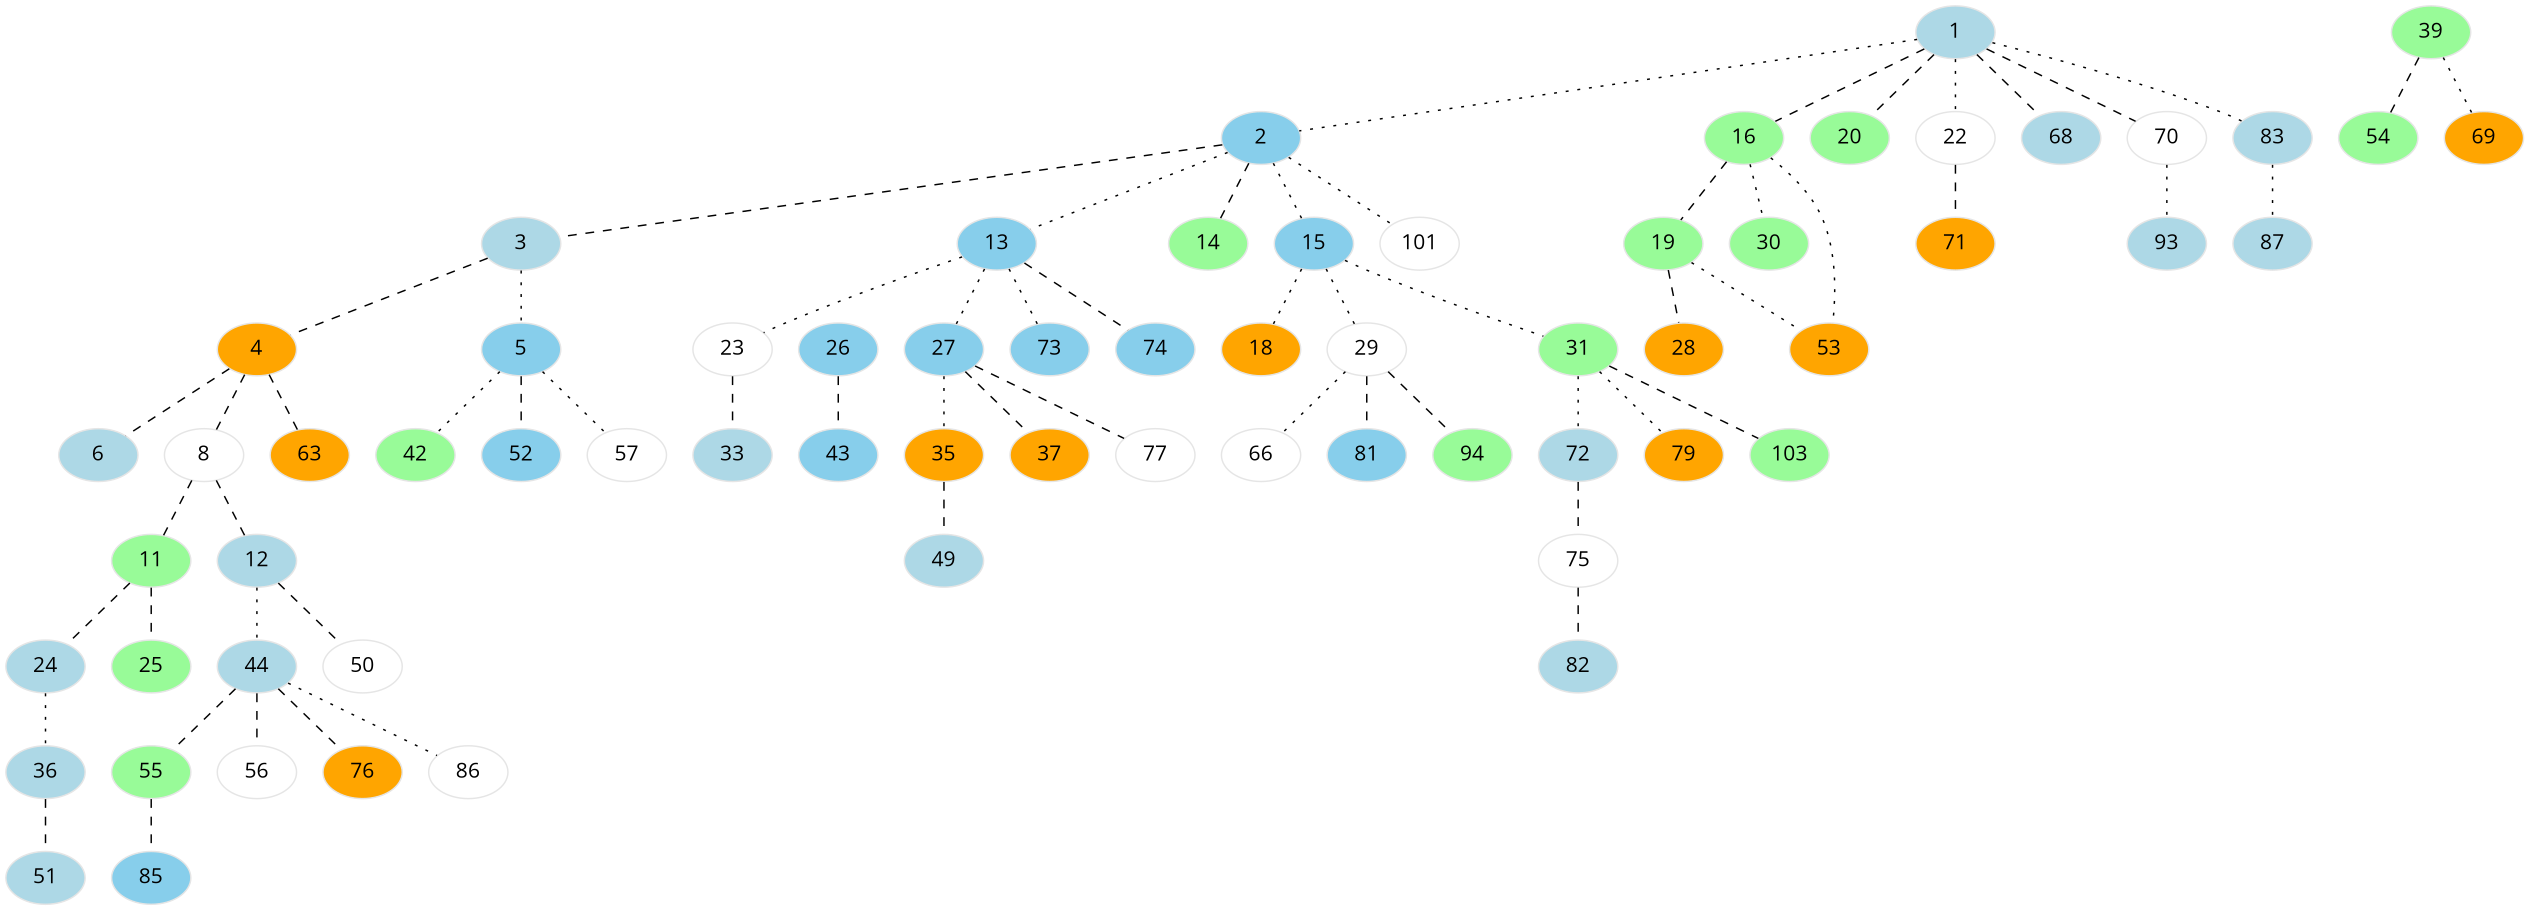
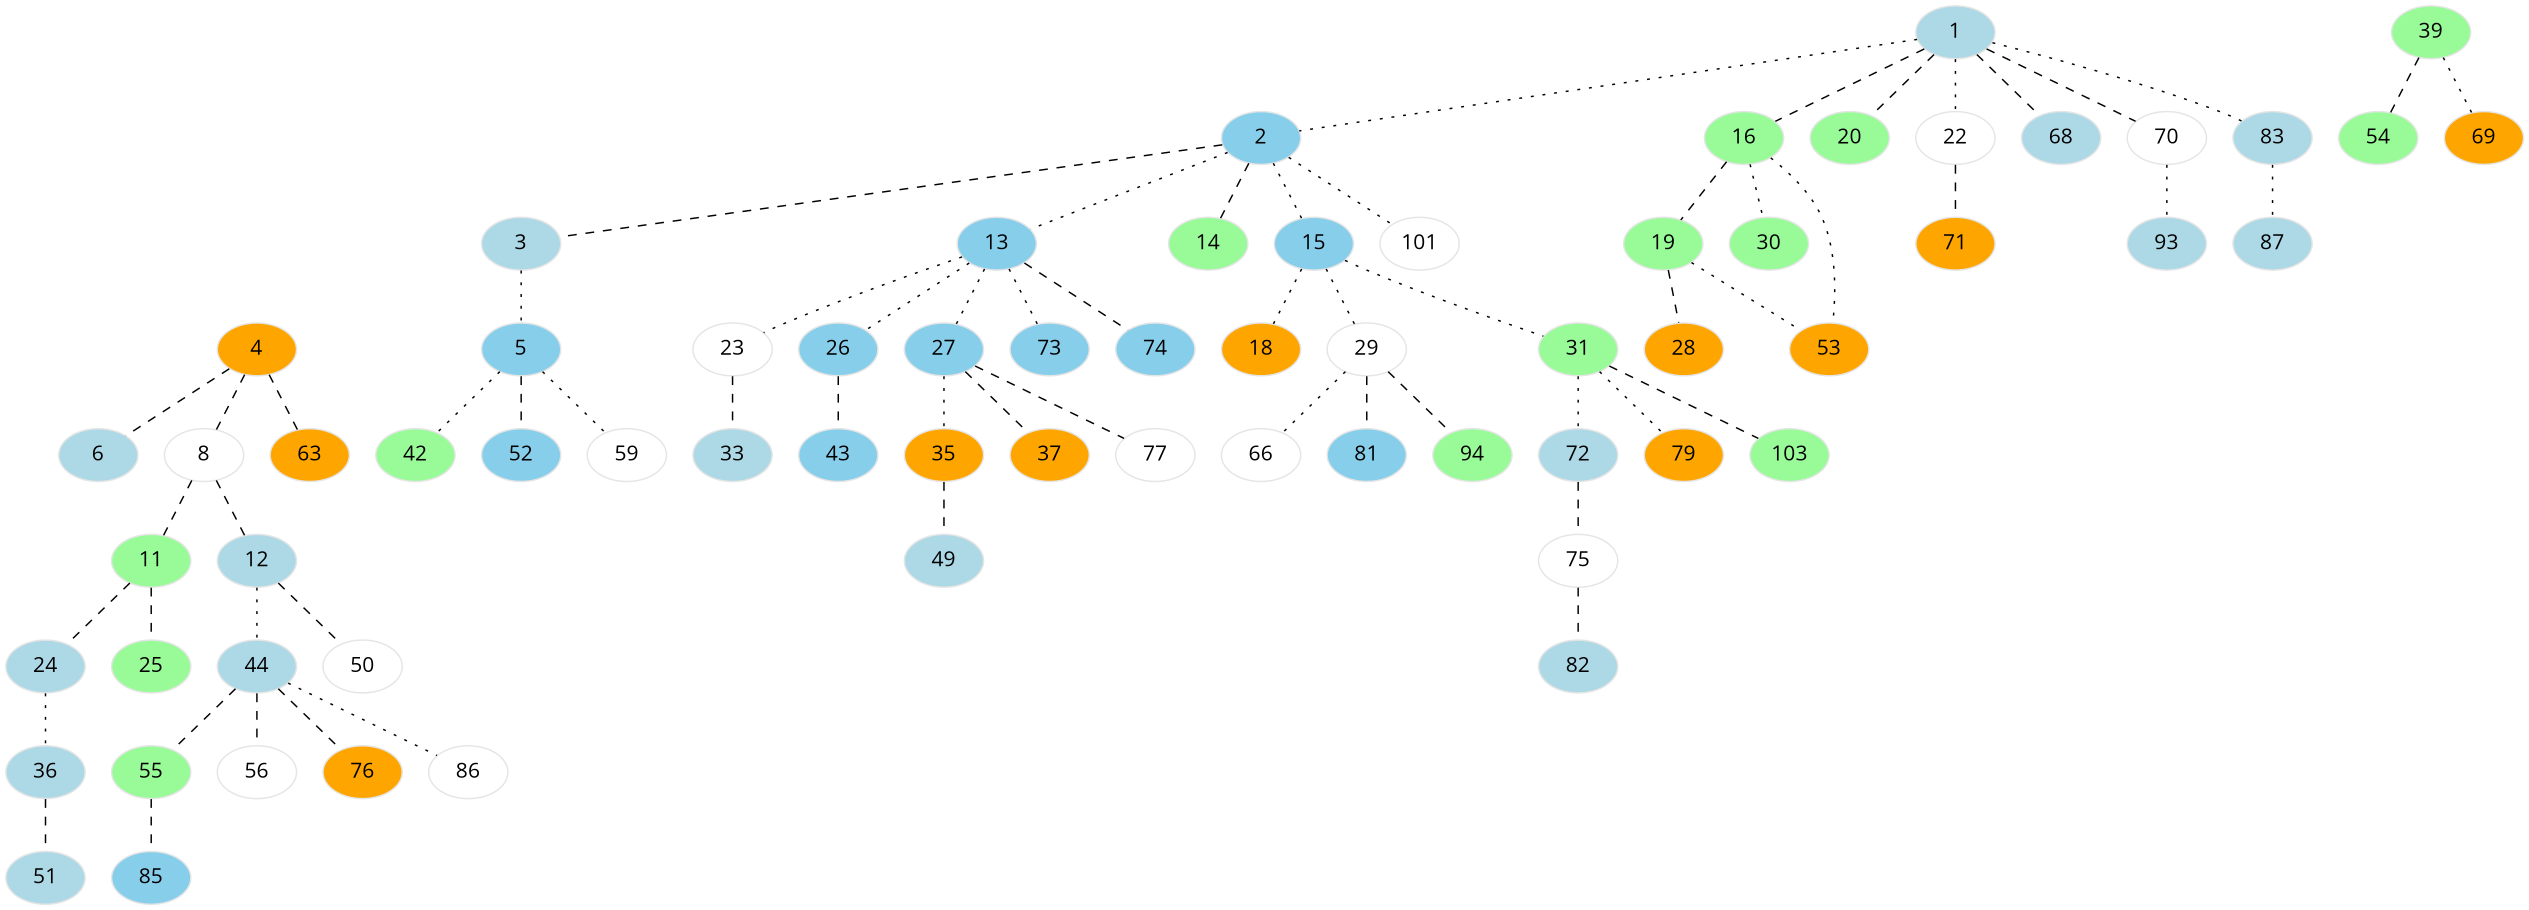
edge "3" -- "4": removed
edge "13" -- "26": added
node "57": label "57" -> "59"
